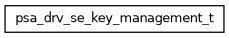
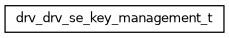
node "psa_drv_se_key_management_t": label "psa_drv_se_key_management_t" -> "drv_drv_se_key_management_t"
